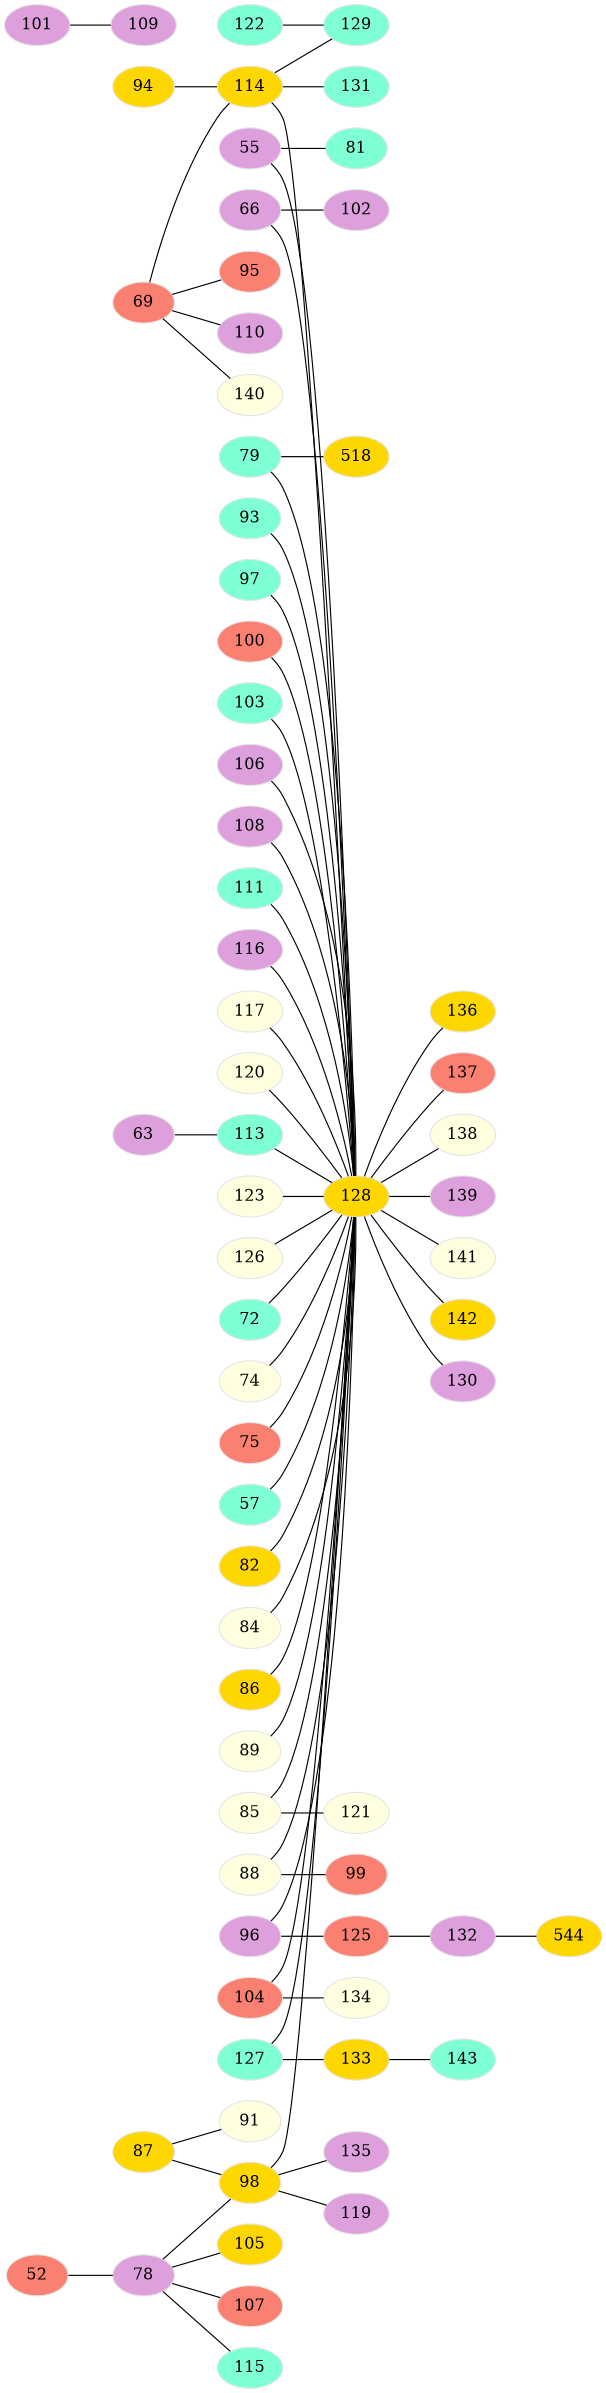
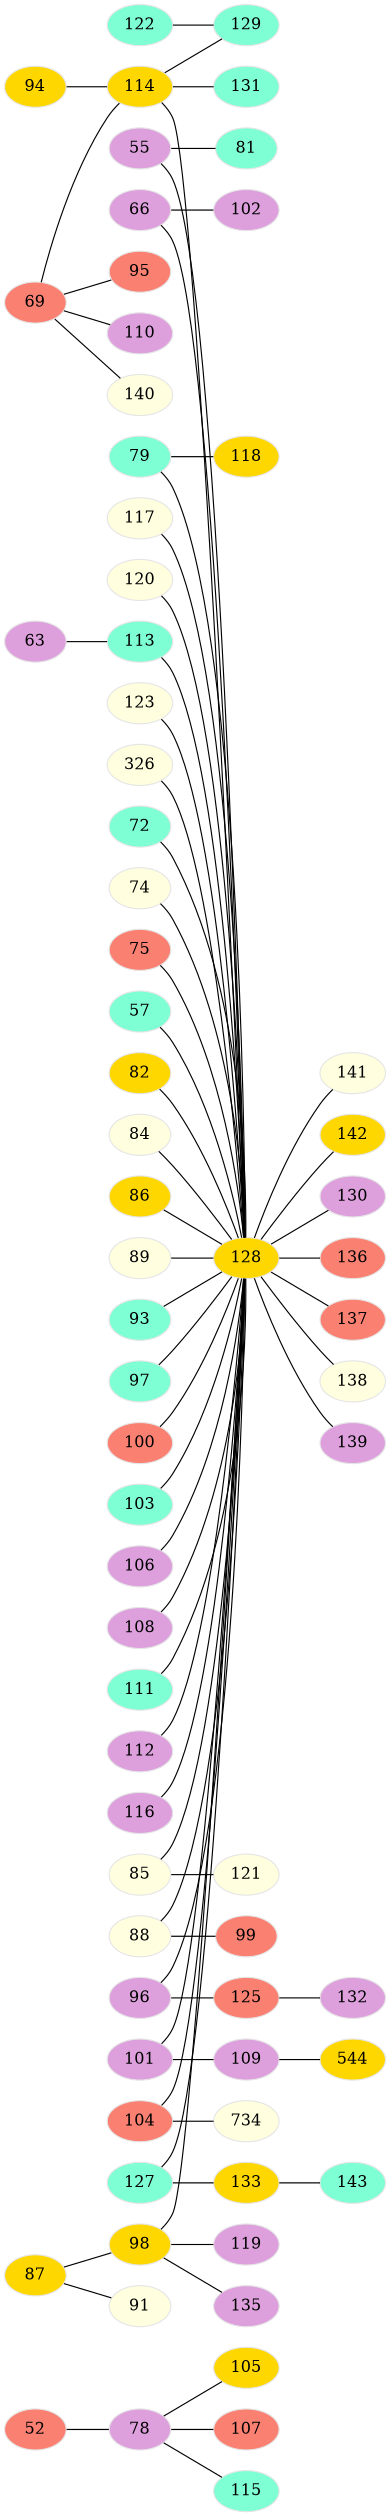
node "518": label "518" -> "118"
node "136": fillcolor gold -> salmon
node "126": label "126" -> "326"
edge "128" -- "101": added
node "112": added
edge "132" -- "544": now "109" -- "544"
node "134": label "134" -> "734"
edge "98" -- "78": removed
